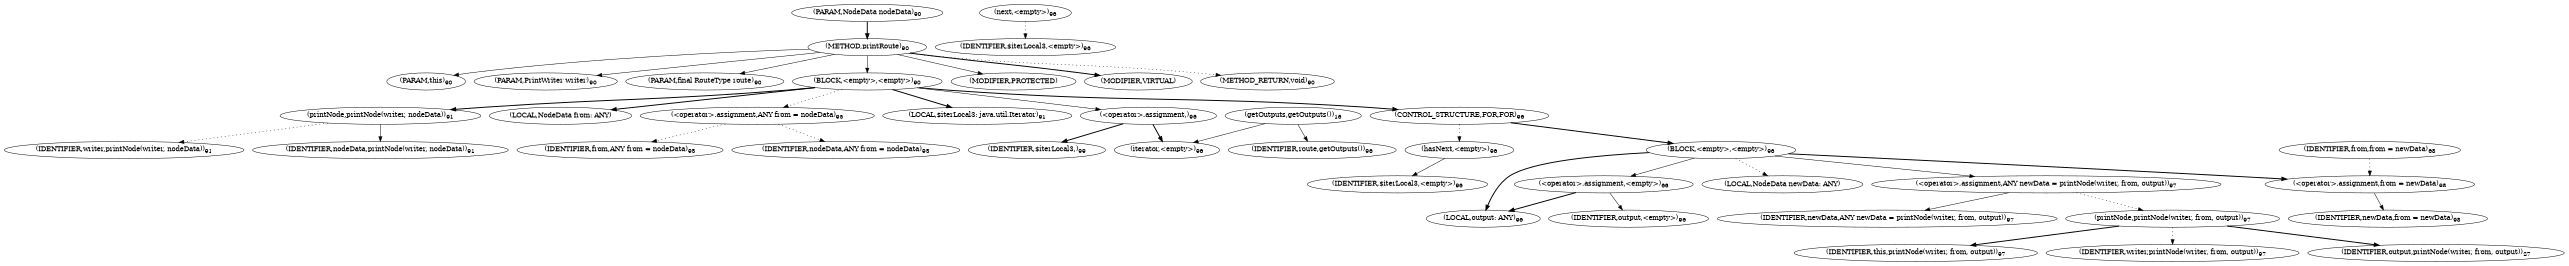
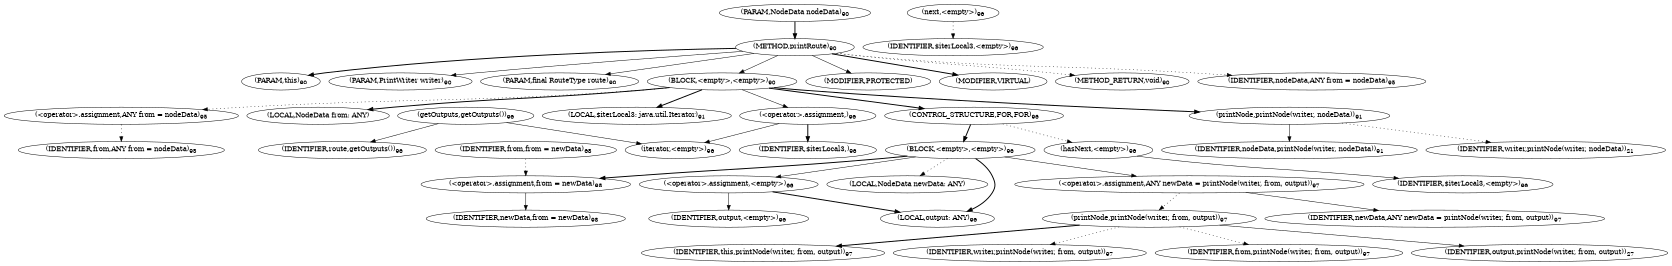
edge "(METHOD,printRoute)" -> "(PARAM,this)": style solid -> bold
node "(getOutputs,getOutputs())": text "16" -> "96"
edge "(<operator>.assignment,)" -> "(iterator,<empty>)": style bold -> solid
edge "(<operator>.assignment,ANY from = nodeData)" -> "(IDENTIFIER,nodeData,ANY from = nodeData)": now "(METHOD,printRoute)" -> "(IDENTIFIER,nodeData,ANY from = nodeData)"
node "(IDENTIFIER,writer,printNode(writer, nodeData))": text "91" -> "21"
node "(IDENTIFIER,$iterLocal3,)": text "99" -> "96"
edge "(printNode,printNode(writer, from, output))" -> "(IDENTIFIER,output,printNode(writer, from, output))": style bold -> solid
node "(IDENTIFIER,from,printNode(writer, from, output))": added
